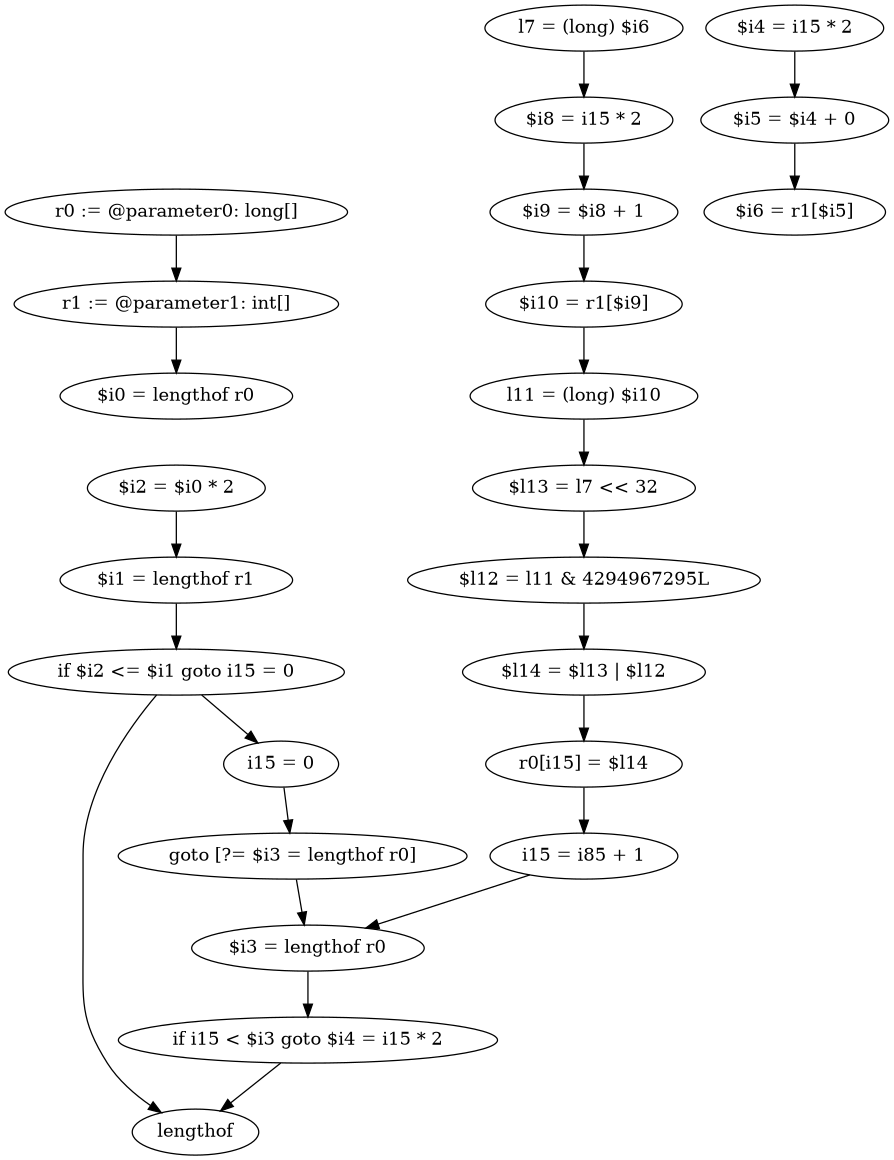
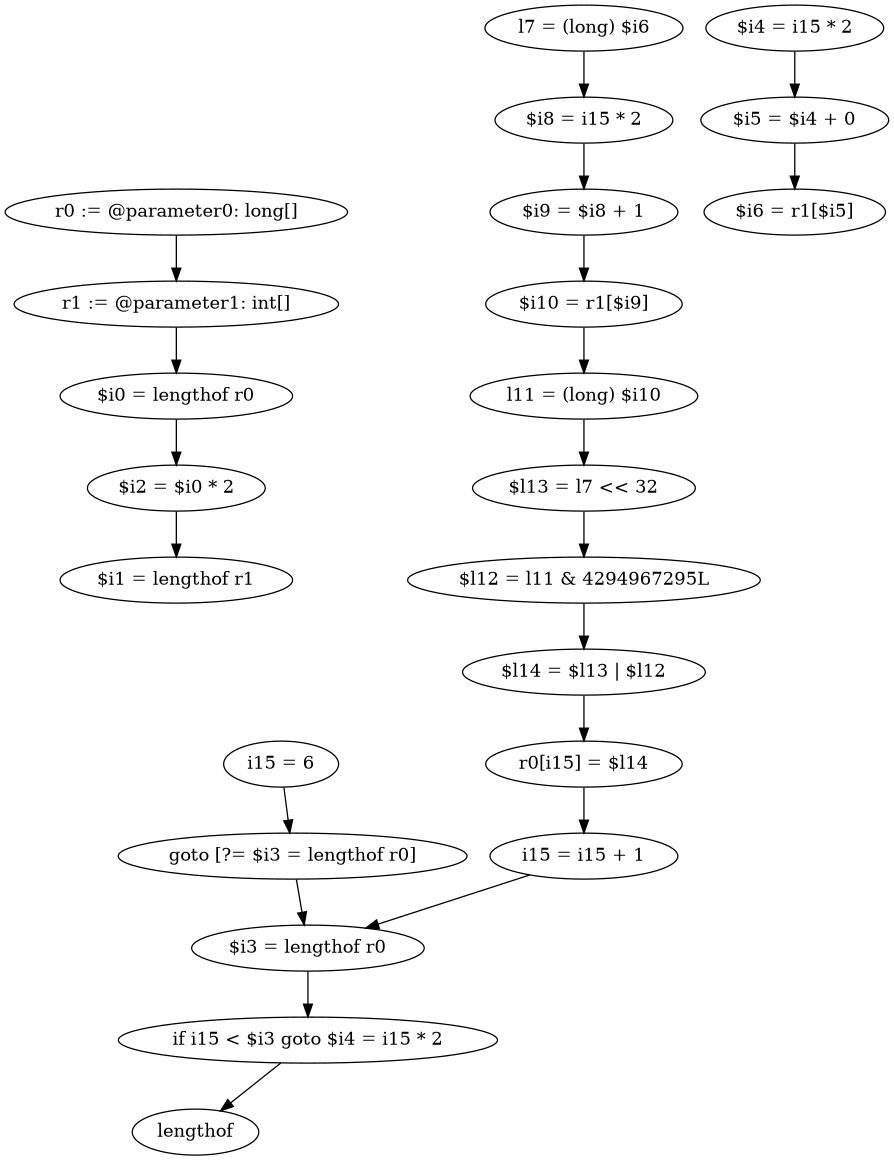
edge "$i0 = lengthof r0" -> "$i2 = $i0 * 2": added
node "if $i2 <= $i1 goto i15 = 0": removed
node "i15 = 0": label "i15 = 0" -> "i15 = 6"
node "i15 = i85 + 1": label "i15 = i85 + 1" -> "i15 = i15 + 1"
